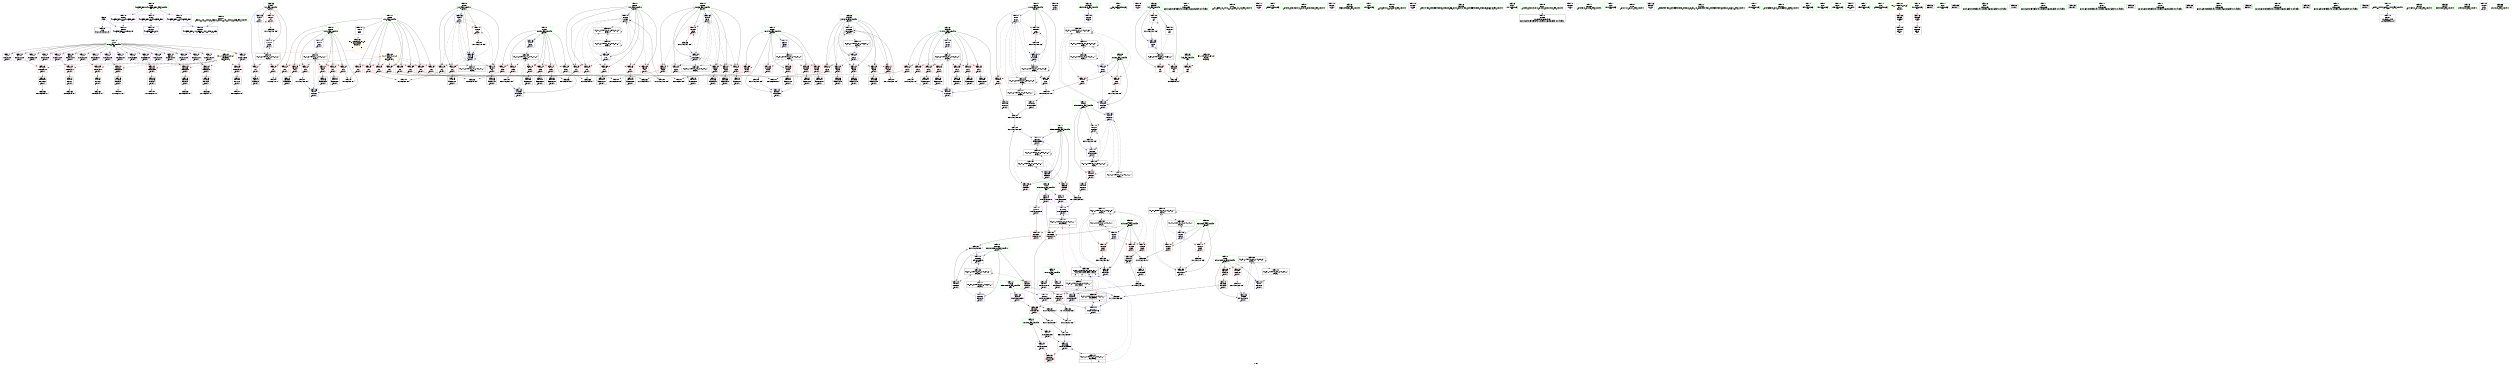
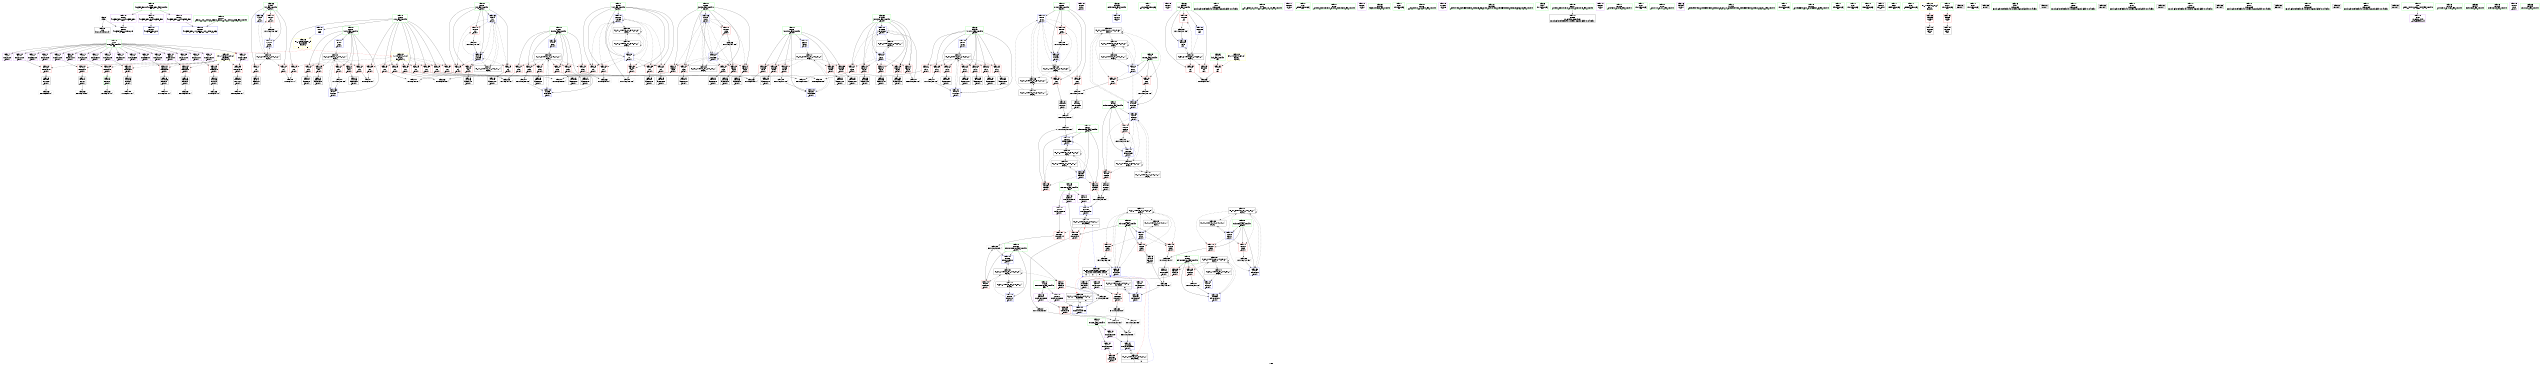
edge "NodeID: 43" -> "NodeID: 190": now "NodeID: 350" -> "NodeID: 190"
node "NodeID: 24": removed
